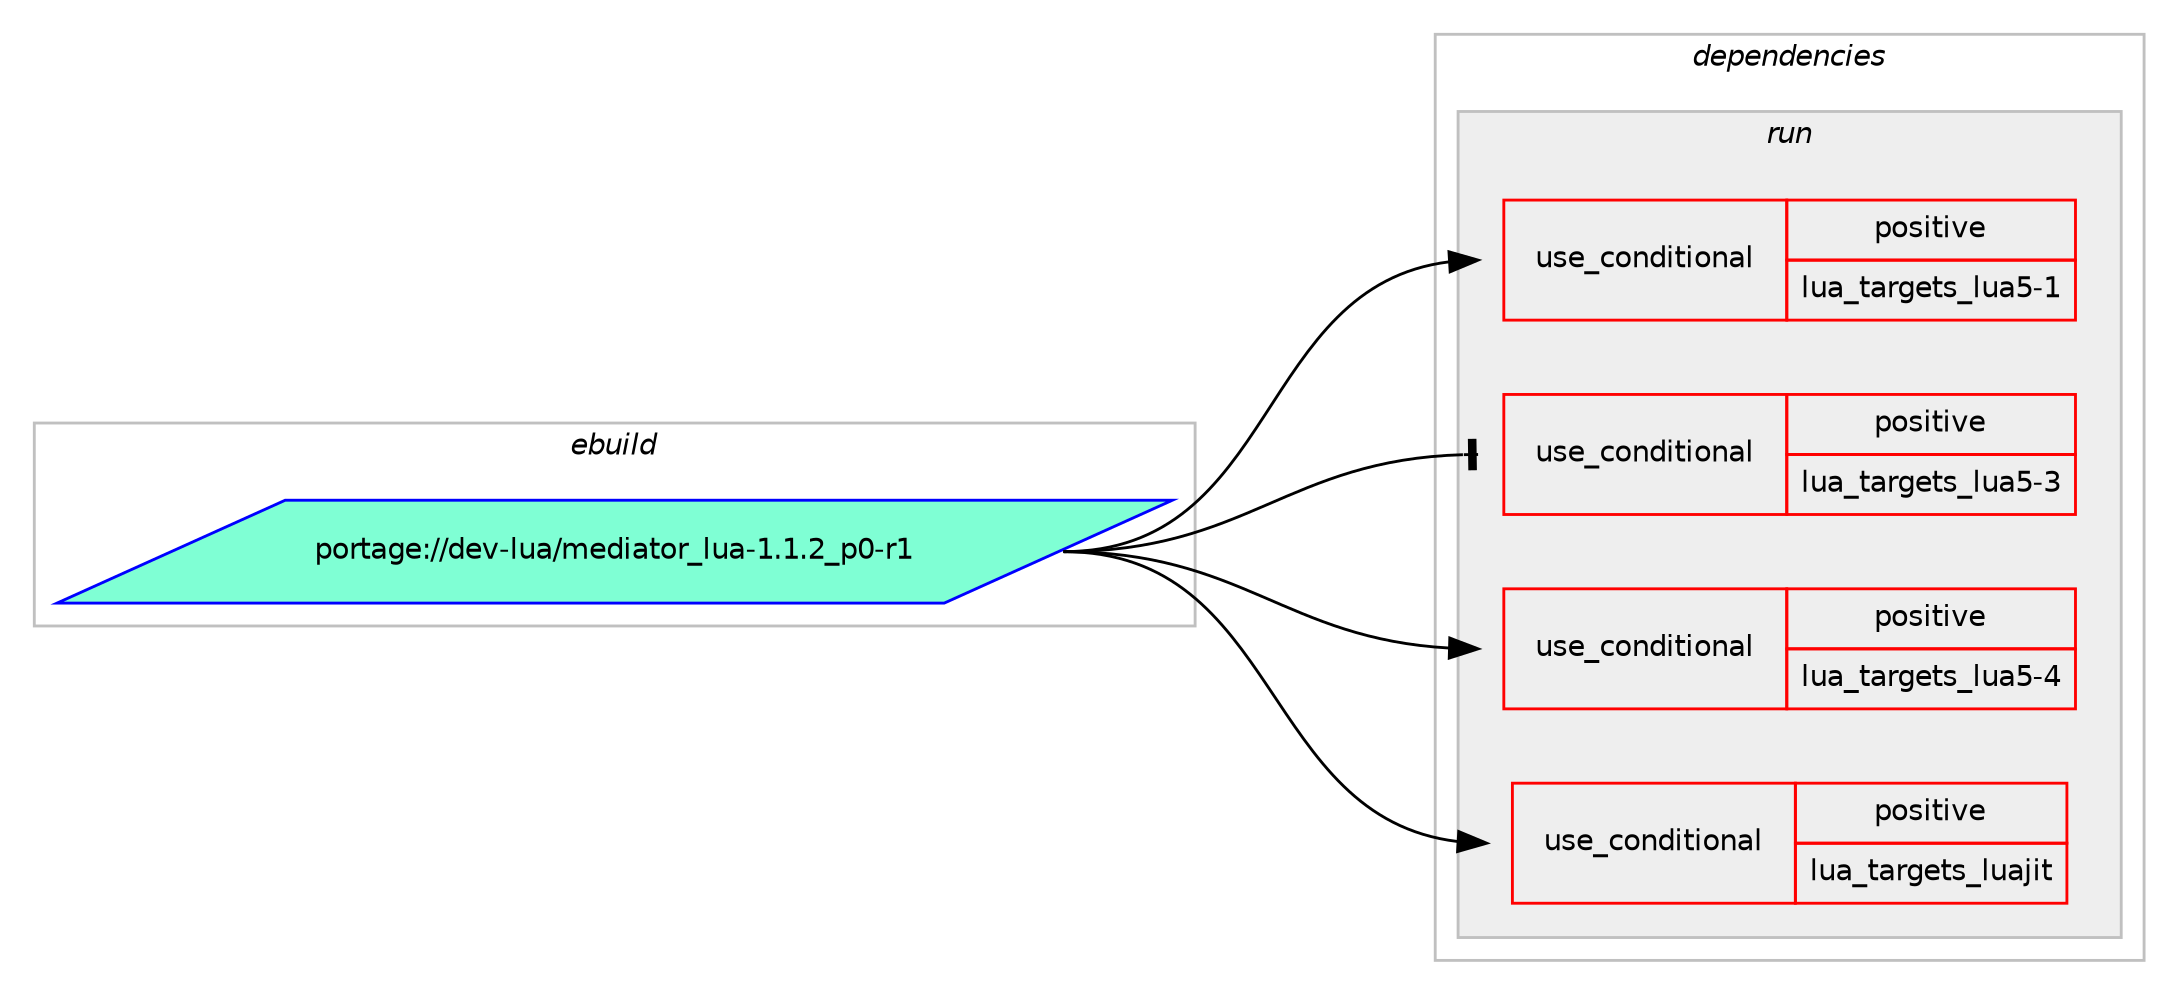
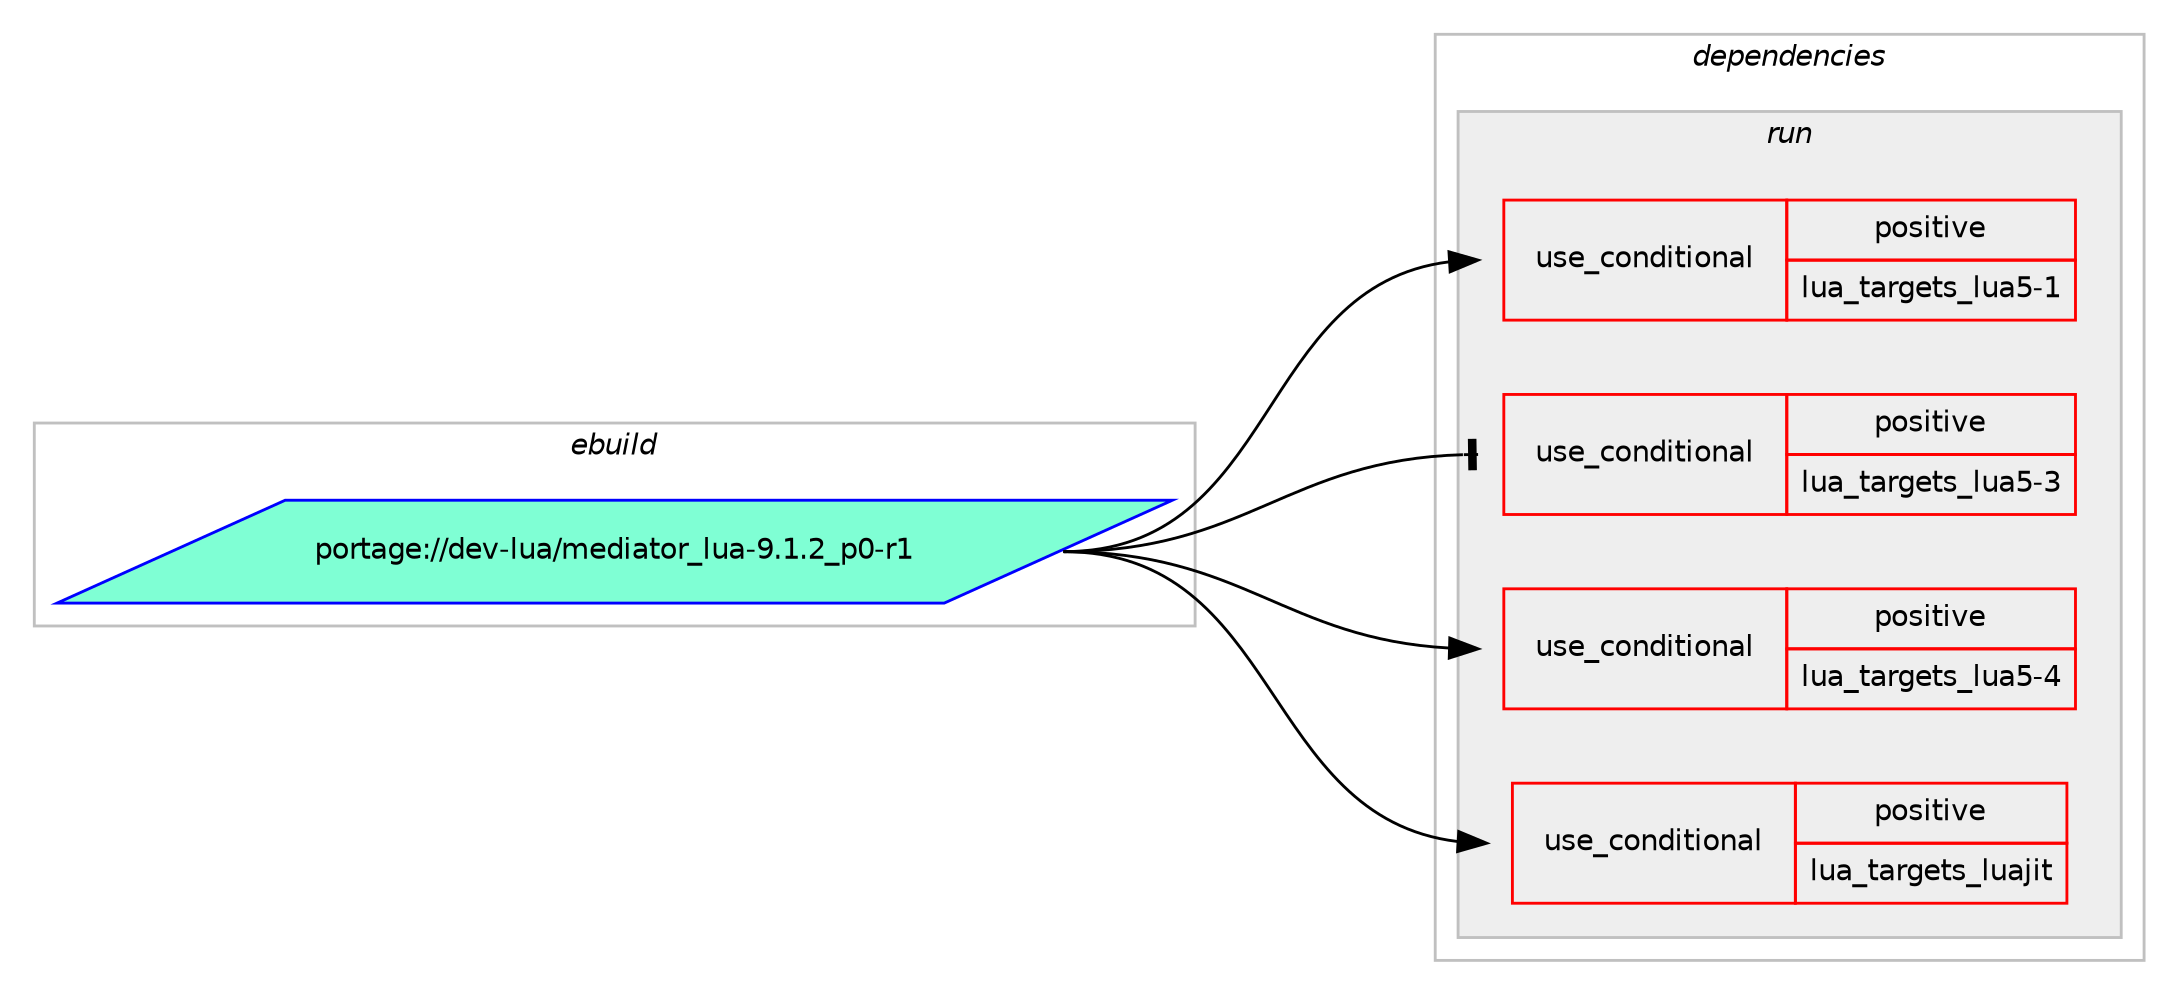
node "portage://dev-lua/mediator_lua-1.1.2_p0-r1": label "portage://dev-lua/mediator_lua-1.1.2_p0-r1" -> "portage://dev-lua/mediator_lua-9.1.2_p0-r1"
